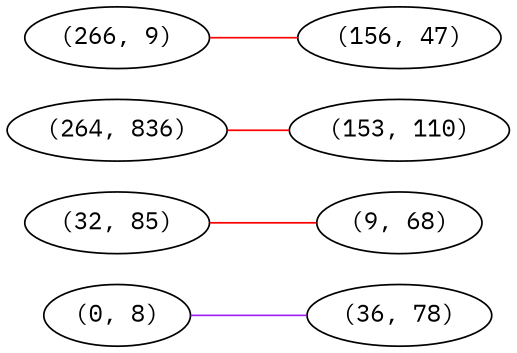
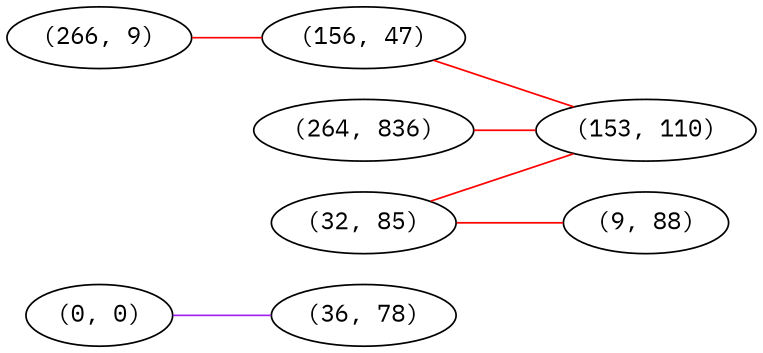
edge "(156, 47)" -- "(153, 110)": added
edge "(153, 110)" -- "(32, 85)": added
node "(9, 68)": label "(9, 68)" -> "(9, 88)"
node "(0, 8)": label "(0, 8)" -> "(0, 0)"
